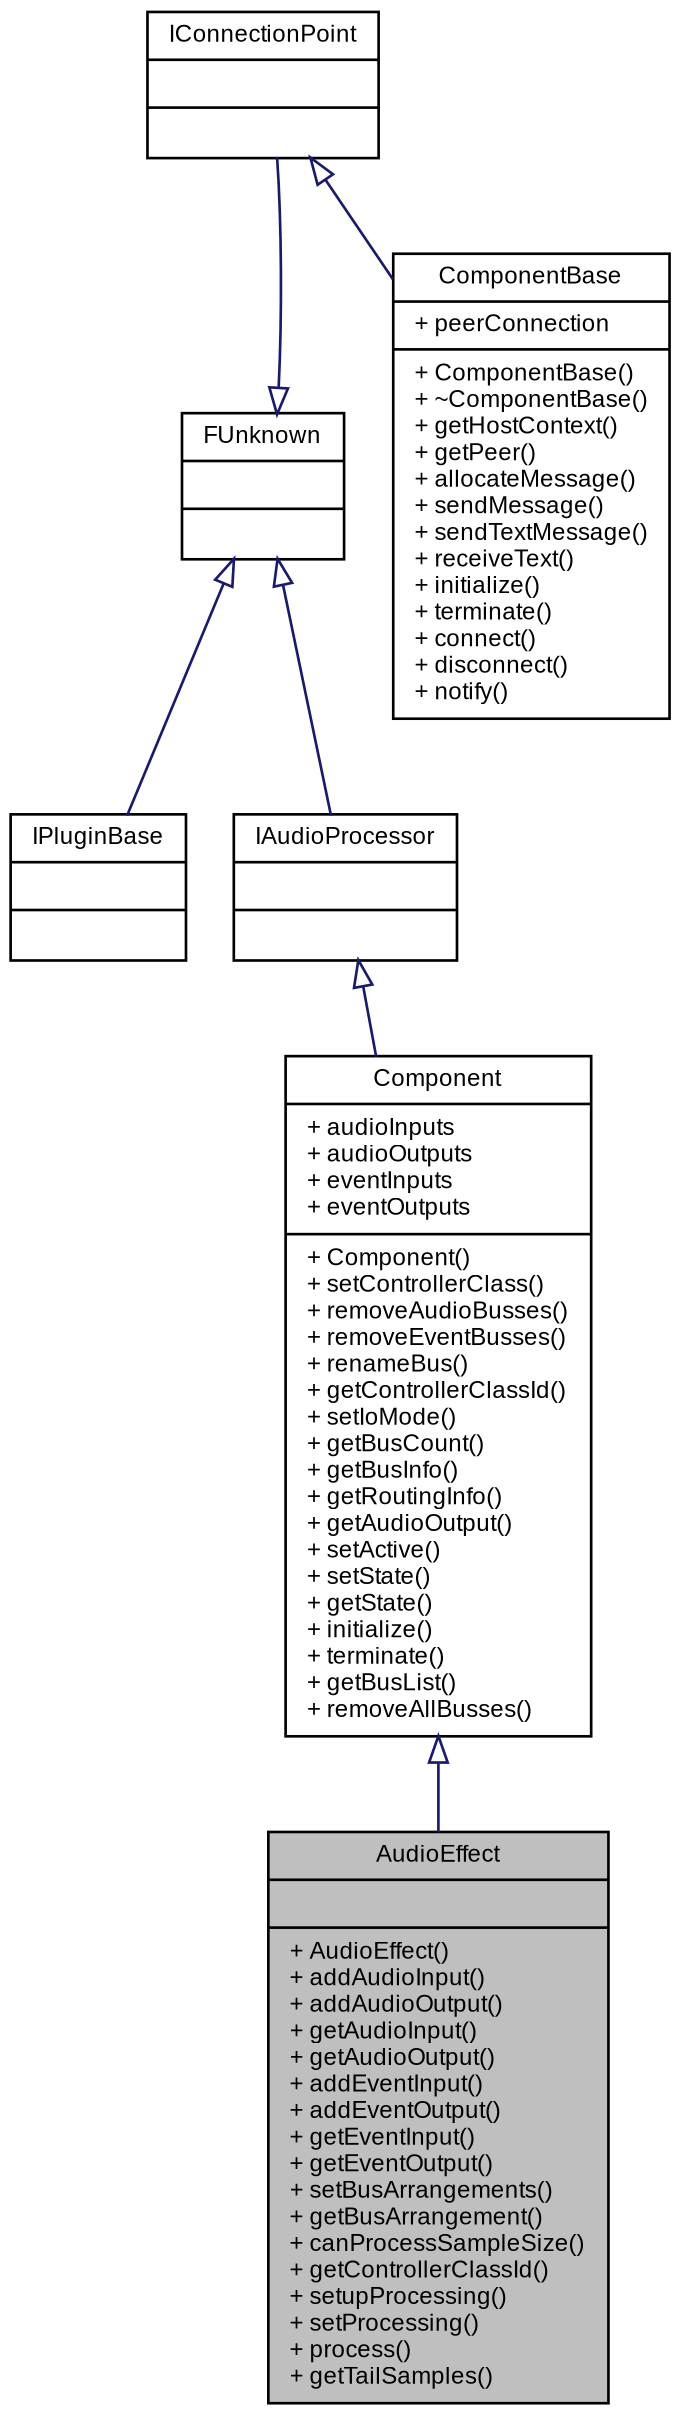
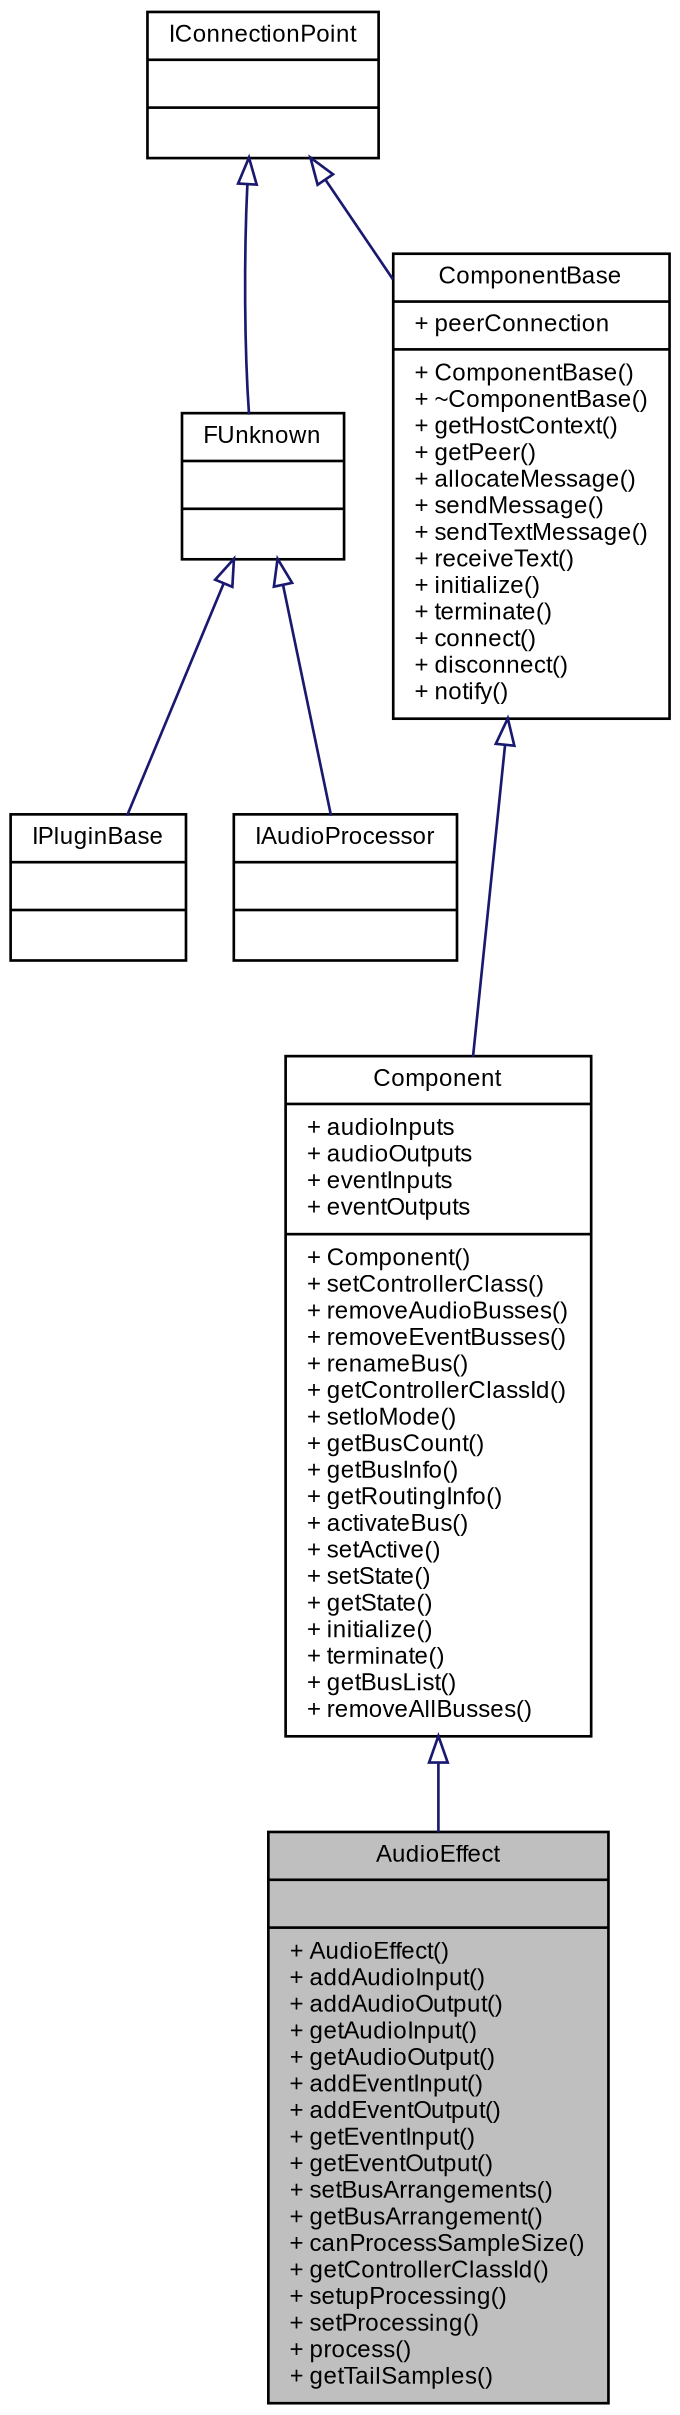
edge "IConnectionPoint" -> "FUnknown": reversed
edge "Component" -> "IAudioProcessor": now "Component" -> "ComponentBase"
node "Component": text "+ getAudioOutput()" -> "+ activateBus()"
